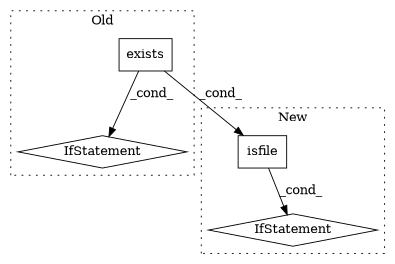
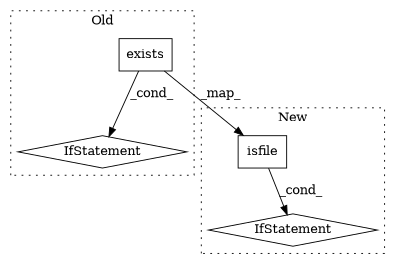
edge "exists" -> "isfile": label "_cond_" -> "_map_"
